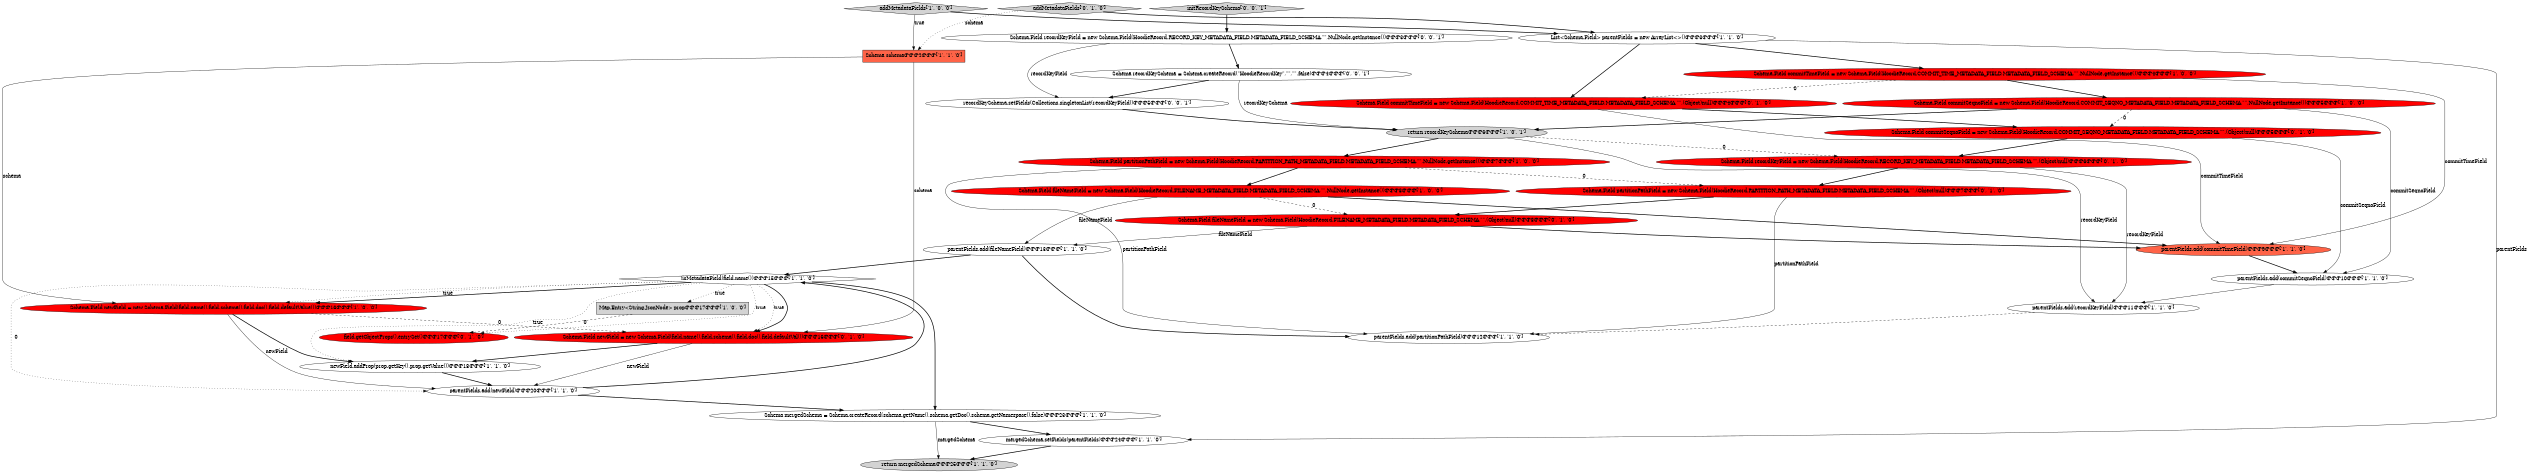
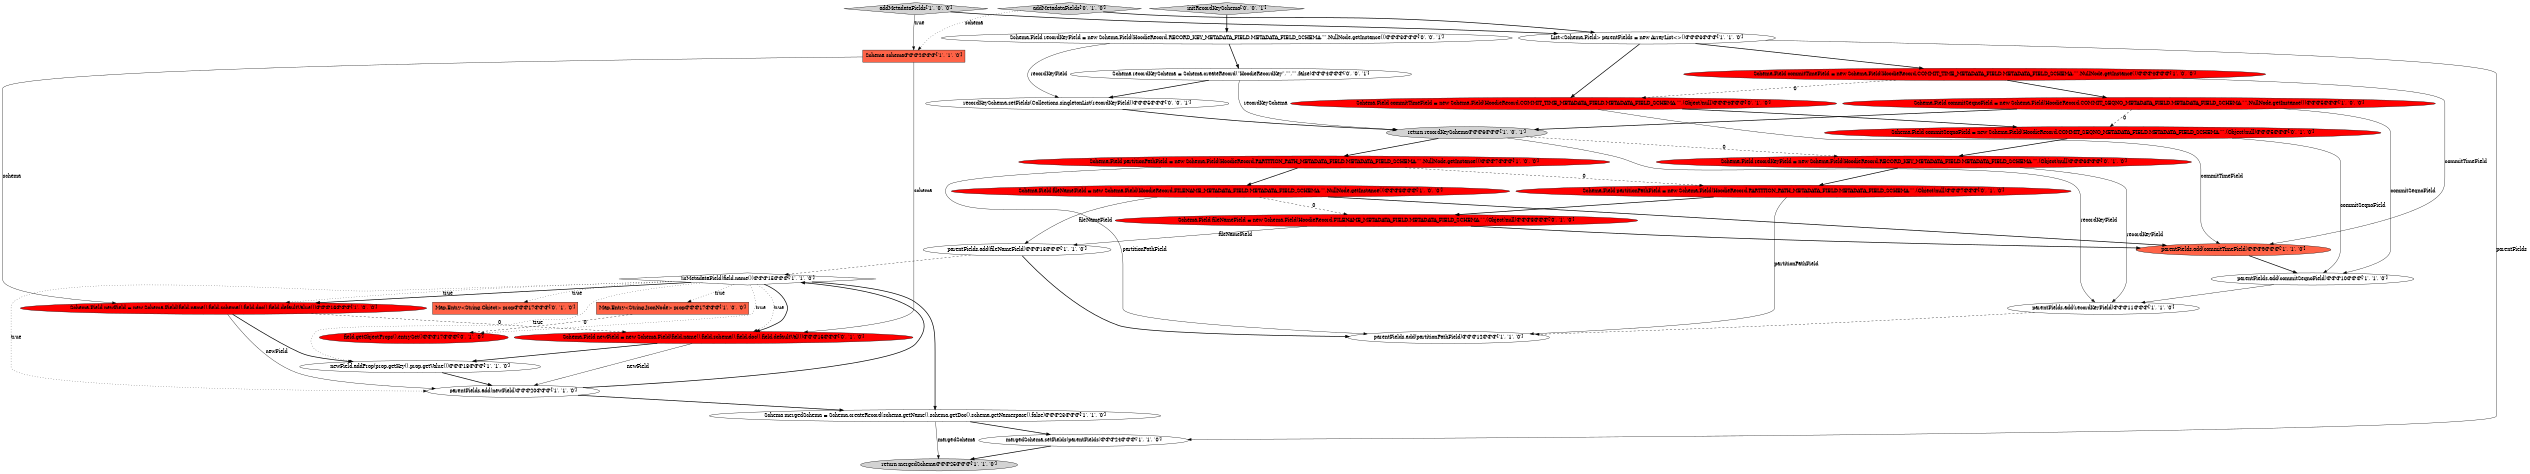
edge "parentFields.add(fileNameField)@@@13@@@['1', '1', '0']" -> "!isMetadataField(field.name())@@@15@@@['1', '1', '0']": style bold -> dashed
node "Map.Entry<String,Object> prop@@@17@@@['0', '1', '0']": added
node "Map.Entry<String,JsonNode> prop@@@17@@@['1', '0', '0']": fillcolor lightgray -> tomato
edge "!isMetadataField(field.name())@@@15@@@['1', '1', '0']" -> "parentFields.add(newField)@@@20@@@['1', '1', '0']": label "0" -> "true"
